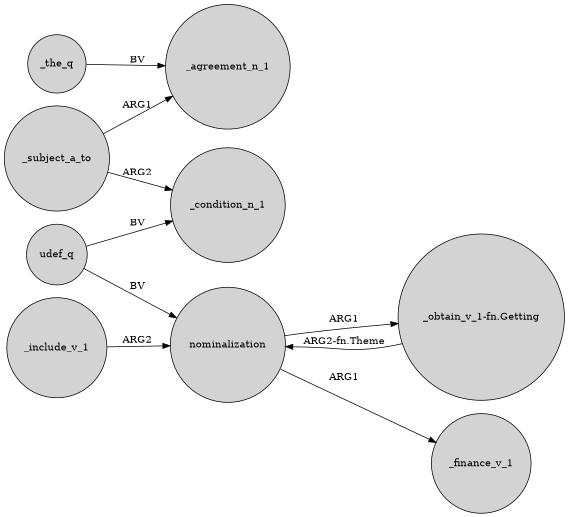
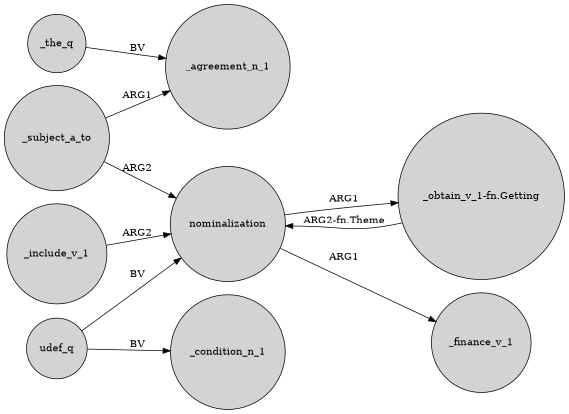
edge "_subject_a_to" -> "_condition_n_1": now "_subject_a_to" -> "nominalization"
